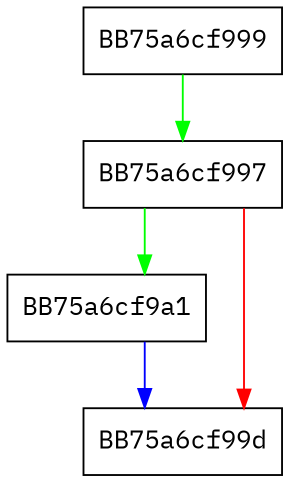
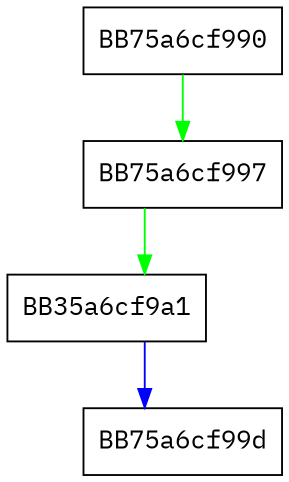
node "BB75a6cf999": label "BB75a6cf999" -> "BB75a6cf990"
edge "BB75a6cf997" -> "BB75a6cf99d": removed
node "BB75a6cf9a1": label "BB75a6cf9a1" -> "BB35a6cf9a1"
